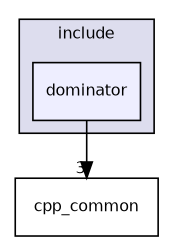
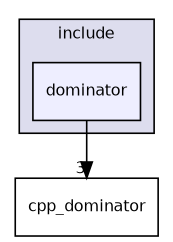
node "cpp_common": label "cpp_common" -> "cpp_dominator"
